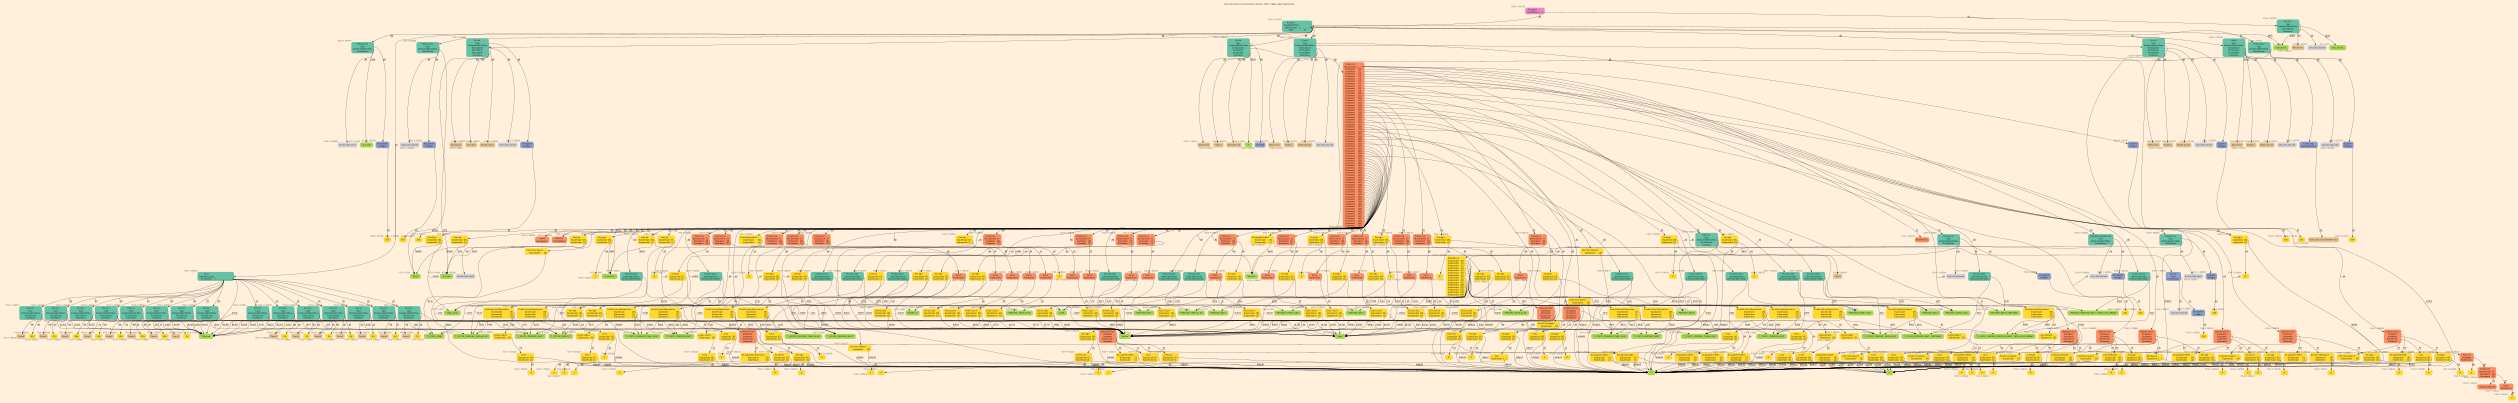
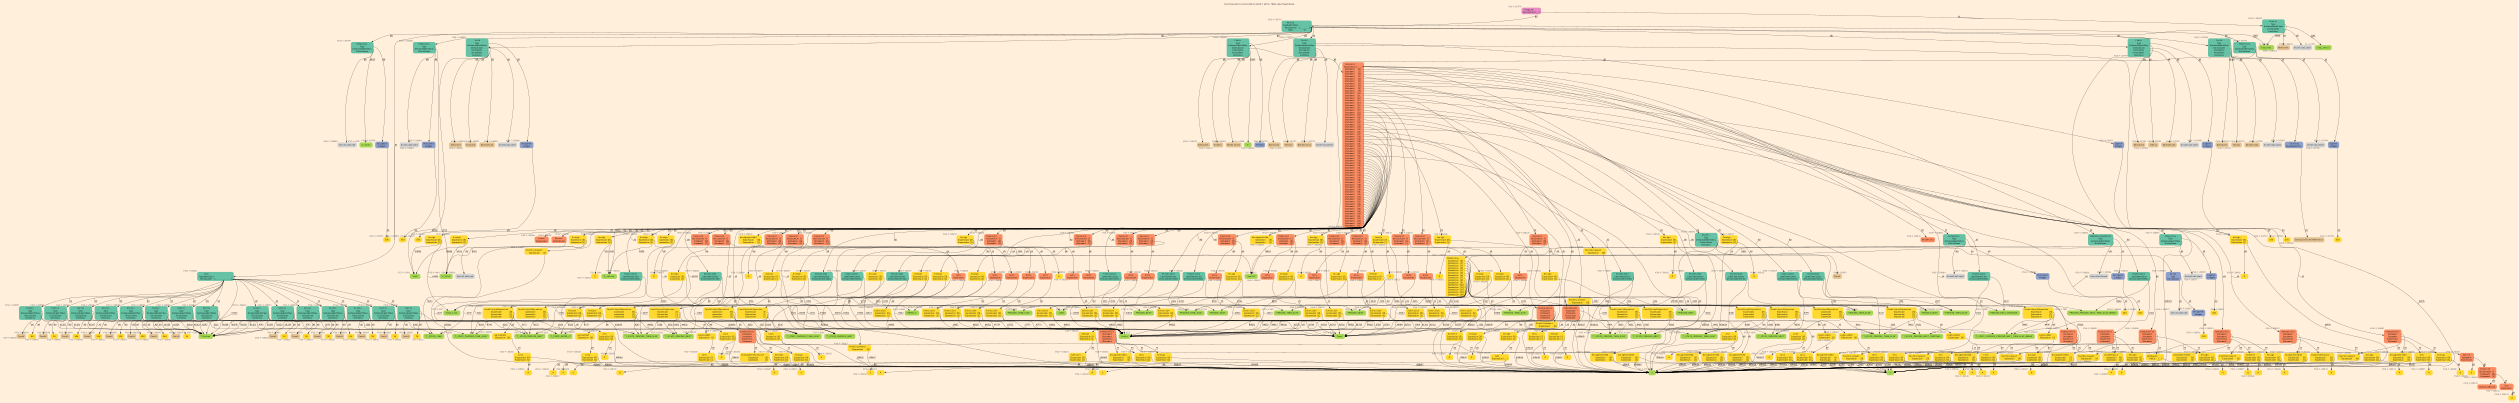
node "NotEqual": text "Expression" -> "Public"
